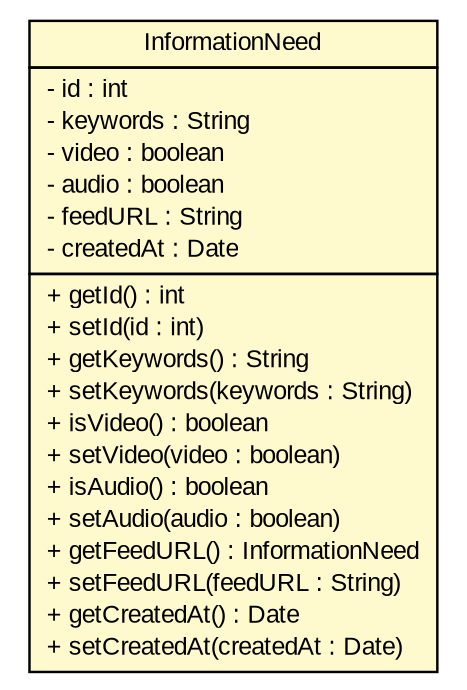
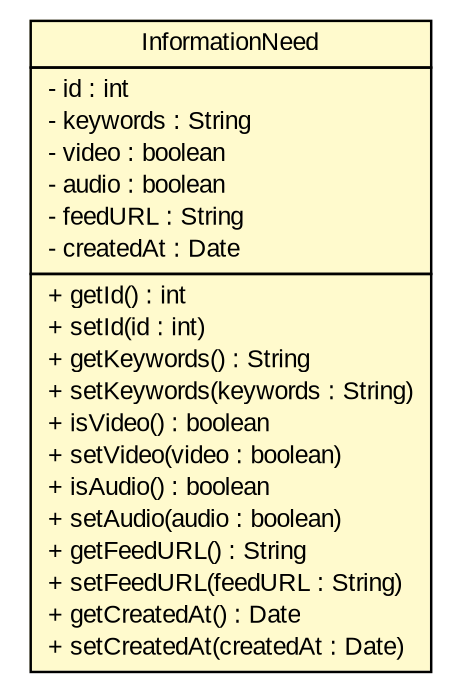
node "InformationNeed": text "+ getFeedURL() : InformationNeed" -> "+ getFeedURL() : String"
